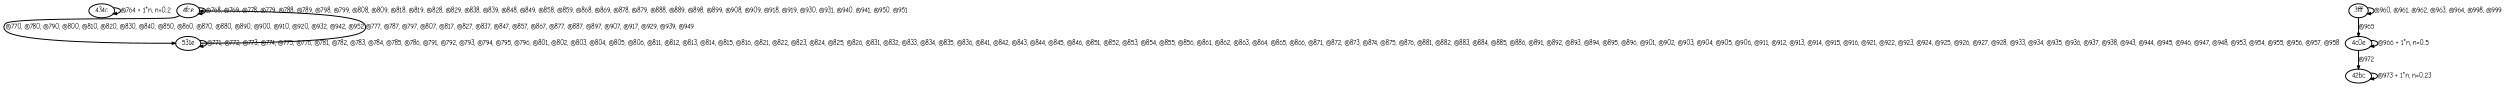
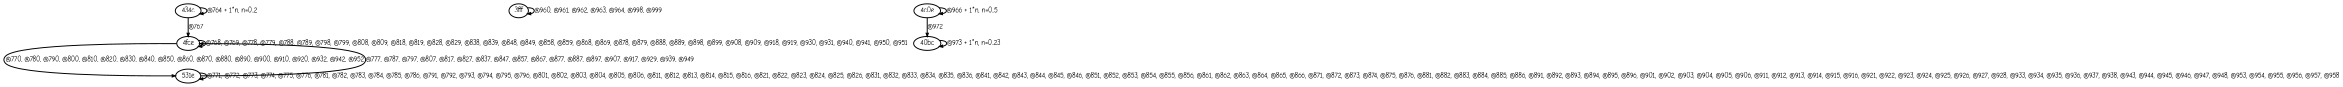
edge "434c" -> "4fce": added, label "@767"
edge "3fff" -> "4c0e": removed, label "@965"
node "42bc": label "42bc" -> "40bc"
